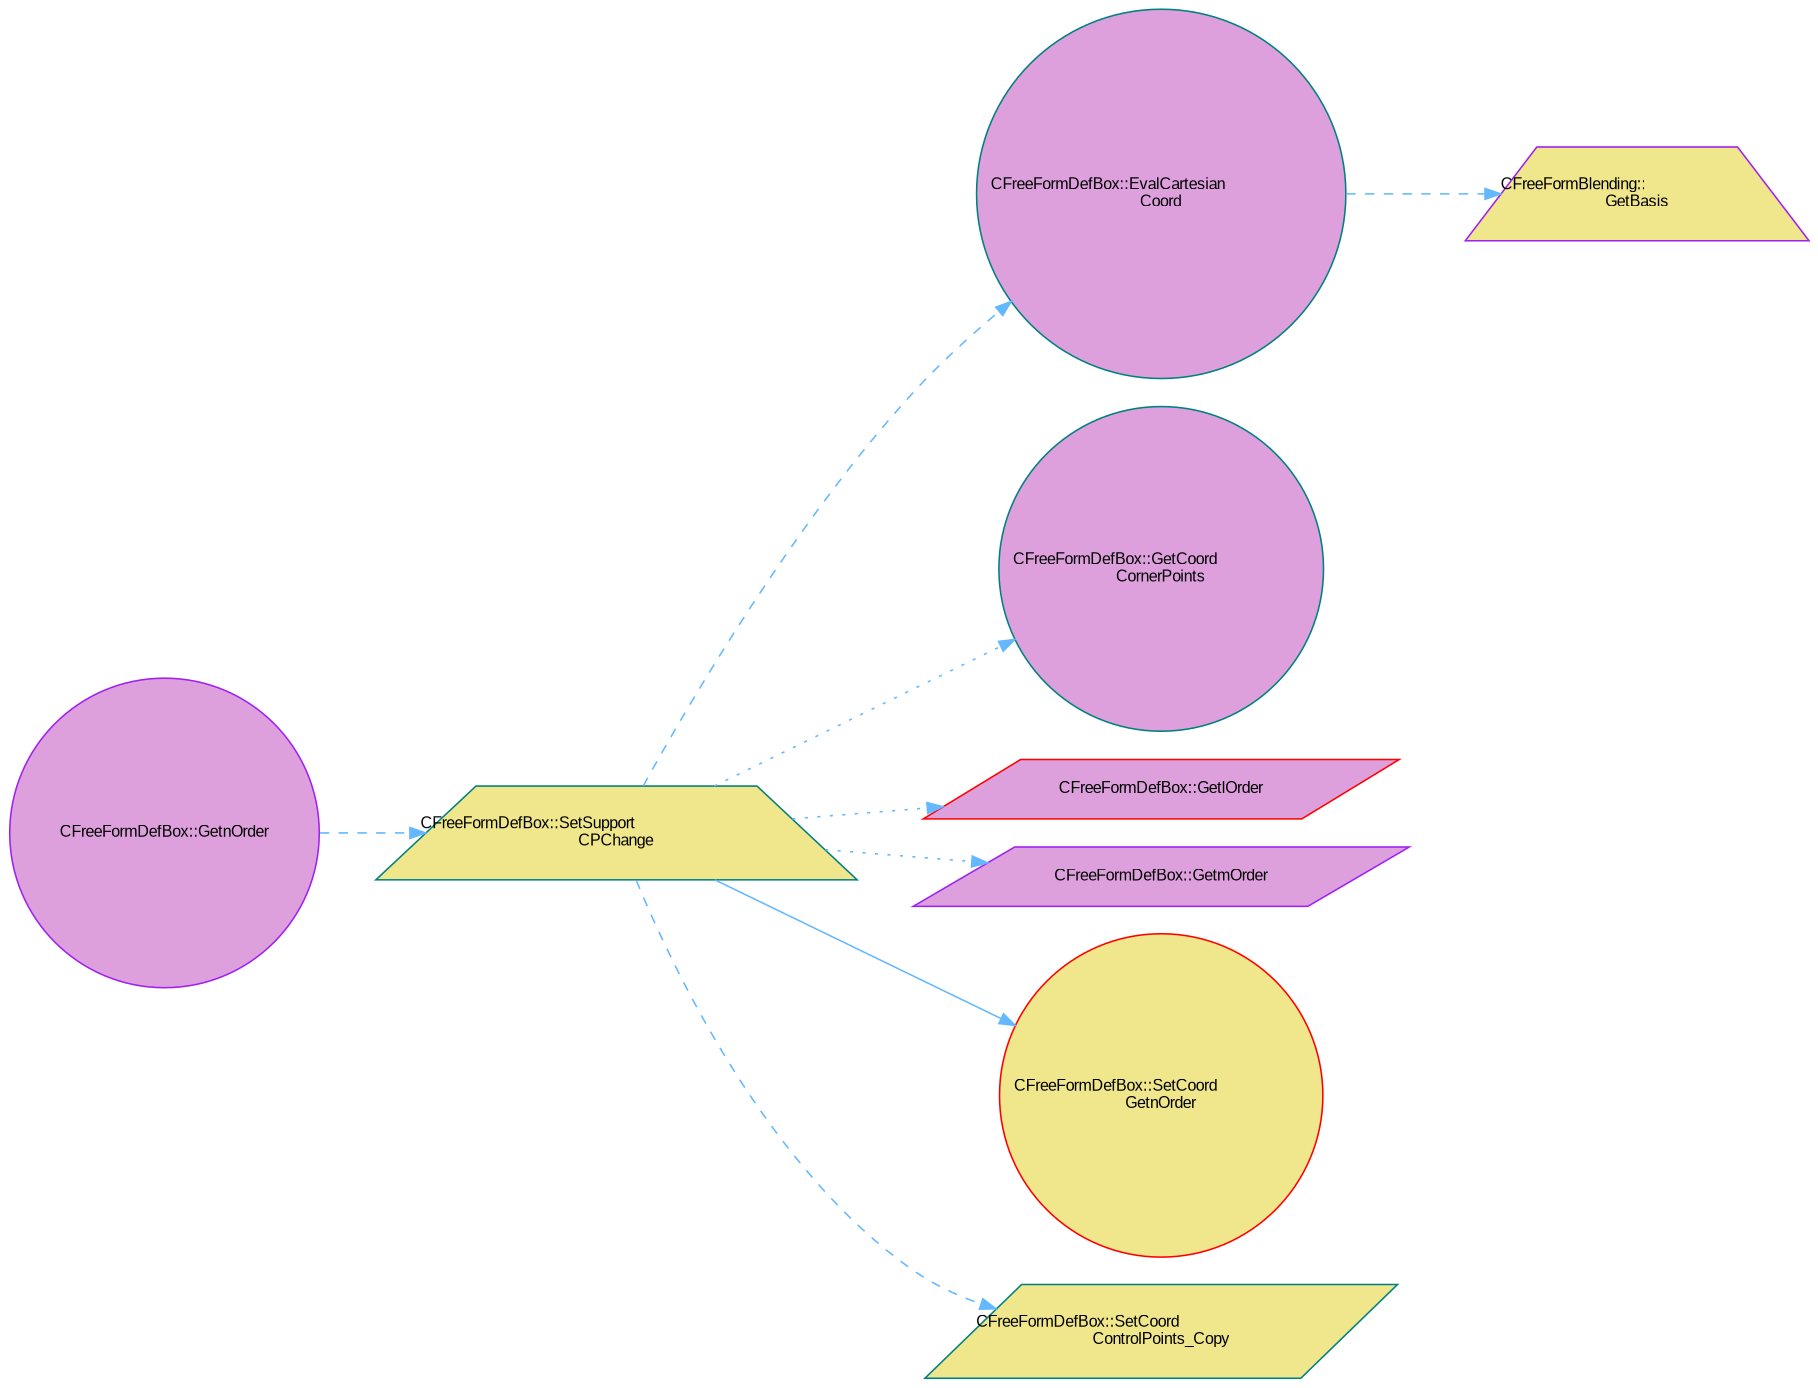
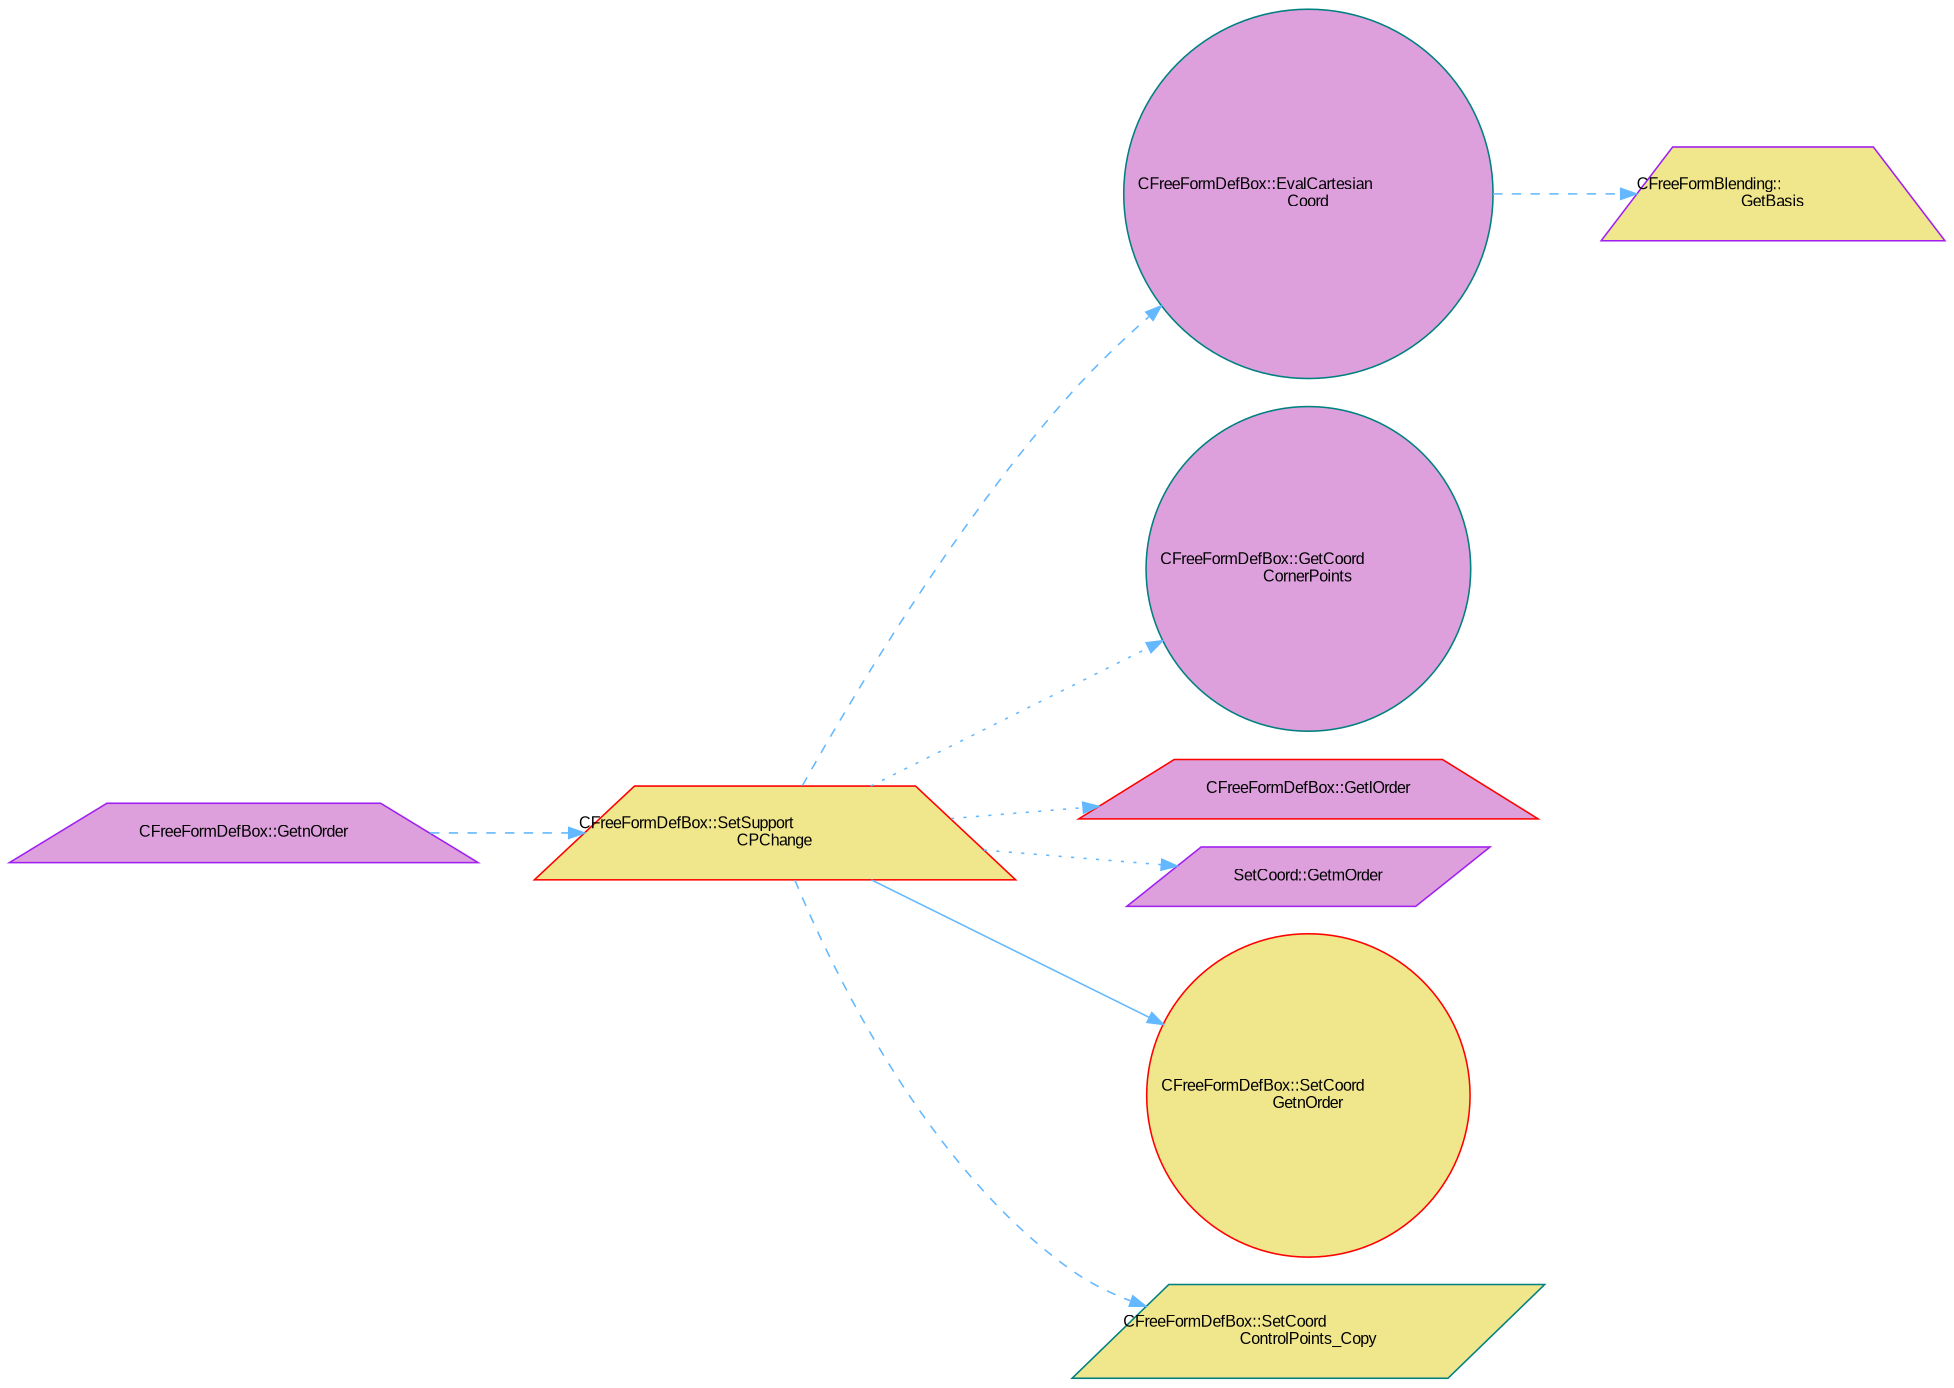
node "CFreeFormDefBox::GetlOrder": shape parallelogram -> trapezium
node "CFreeFormDefBox::GetnOrder": shape circle -> trapezium
node "CFreeFormDefBox::SetSupport CPChange": color teal -> red
node "CFreeFormDefBox::GetmOrder": label "CFreeFormDefBox::GetmOrder" -> "SetCoord::GetmOrder"
